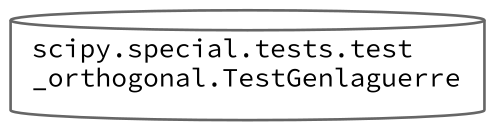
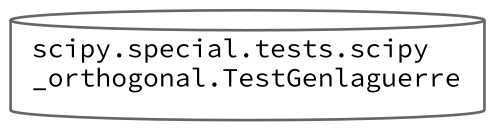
node "scipy.special.tests.test _orthogonal.TestGenlaguerre": label "scipy.special.tests.test _orthogonal.TestGenlaguerre" -> "scipy.special.tests.scipy _orthogonal.TestGenlaguerre"
